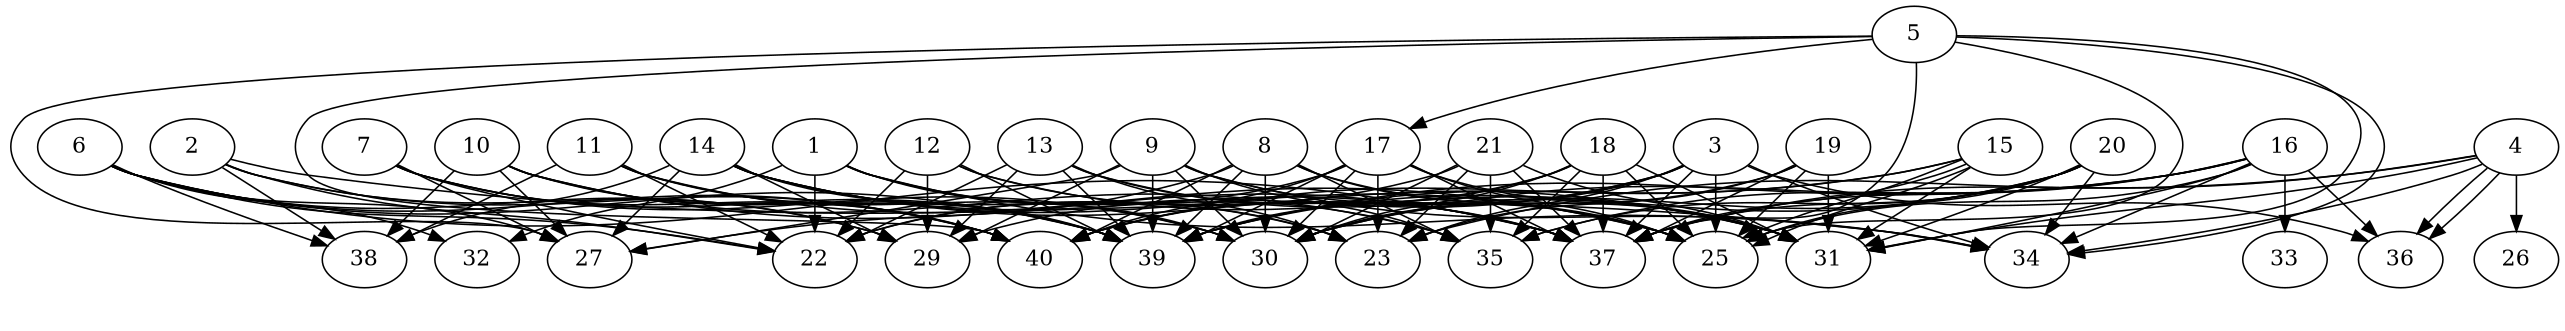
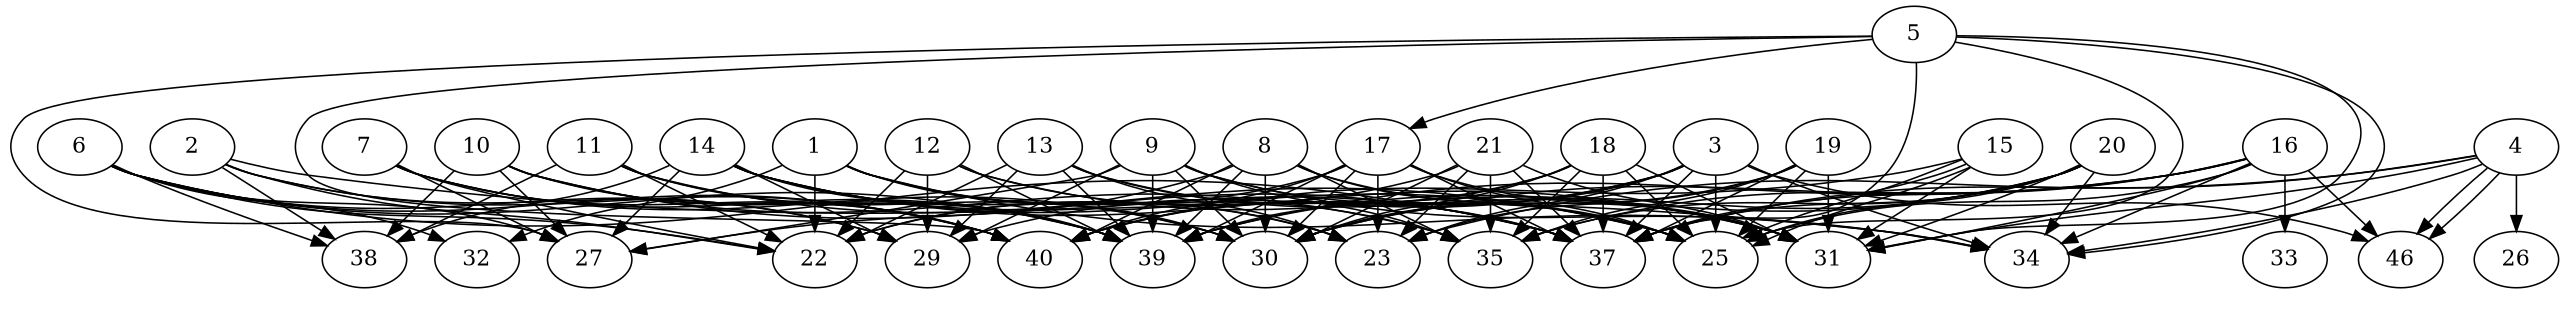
edge "15" -> "39": removed
edge "19" -> "35": added
node "36": label "36" -> "46"
